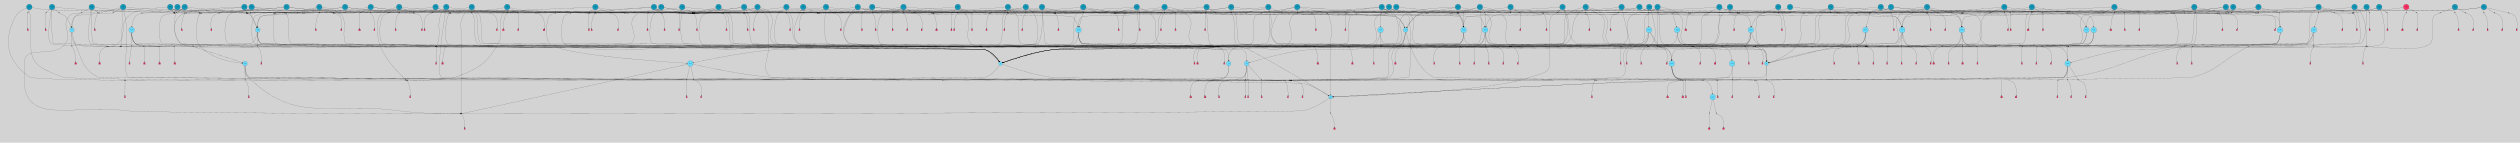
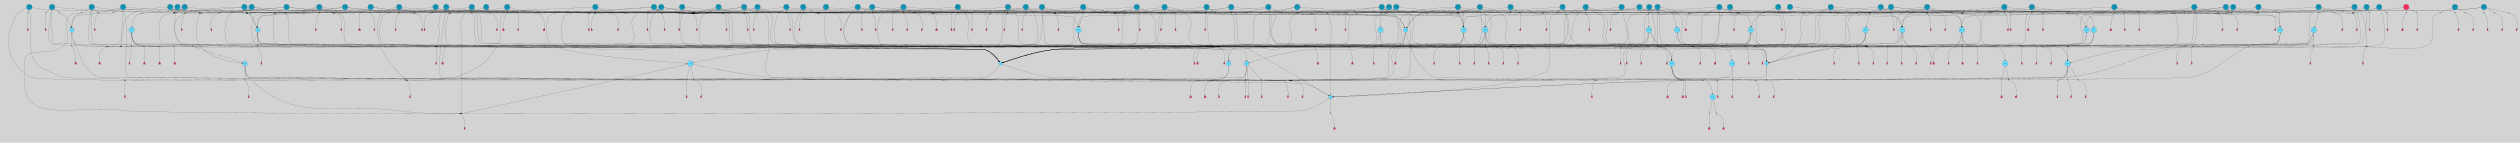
node "T273": added
node "T325": added
